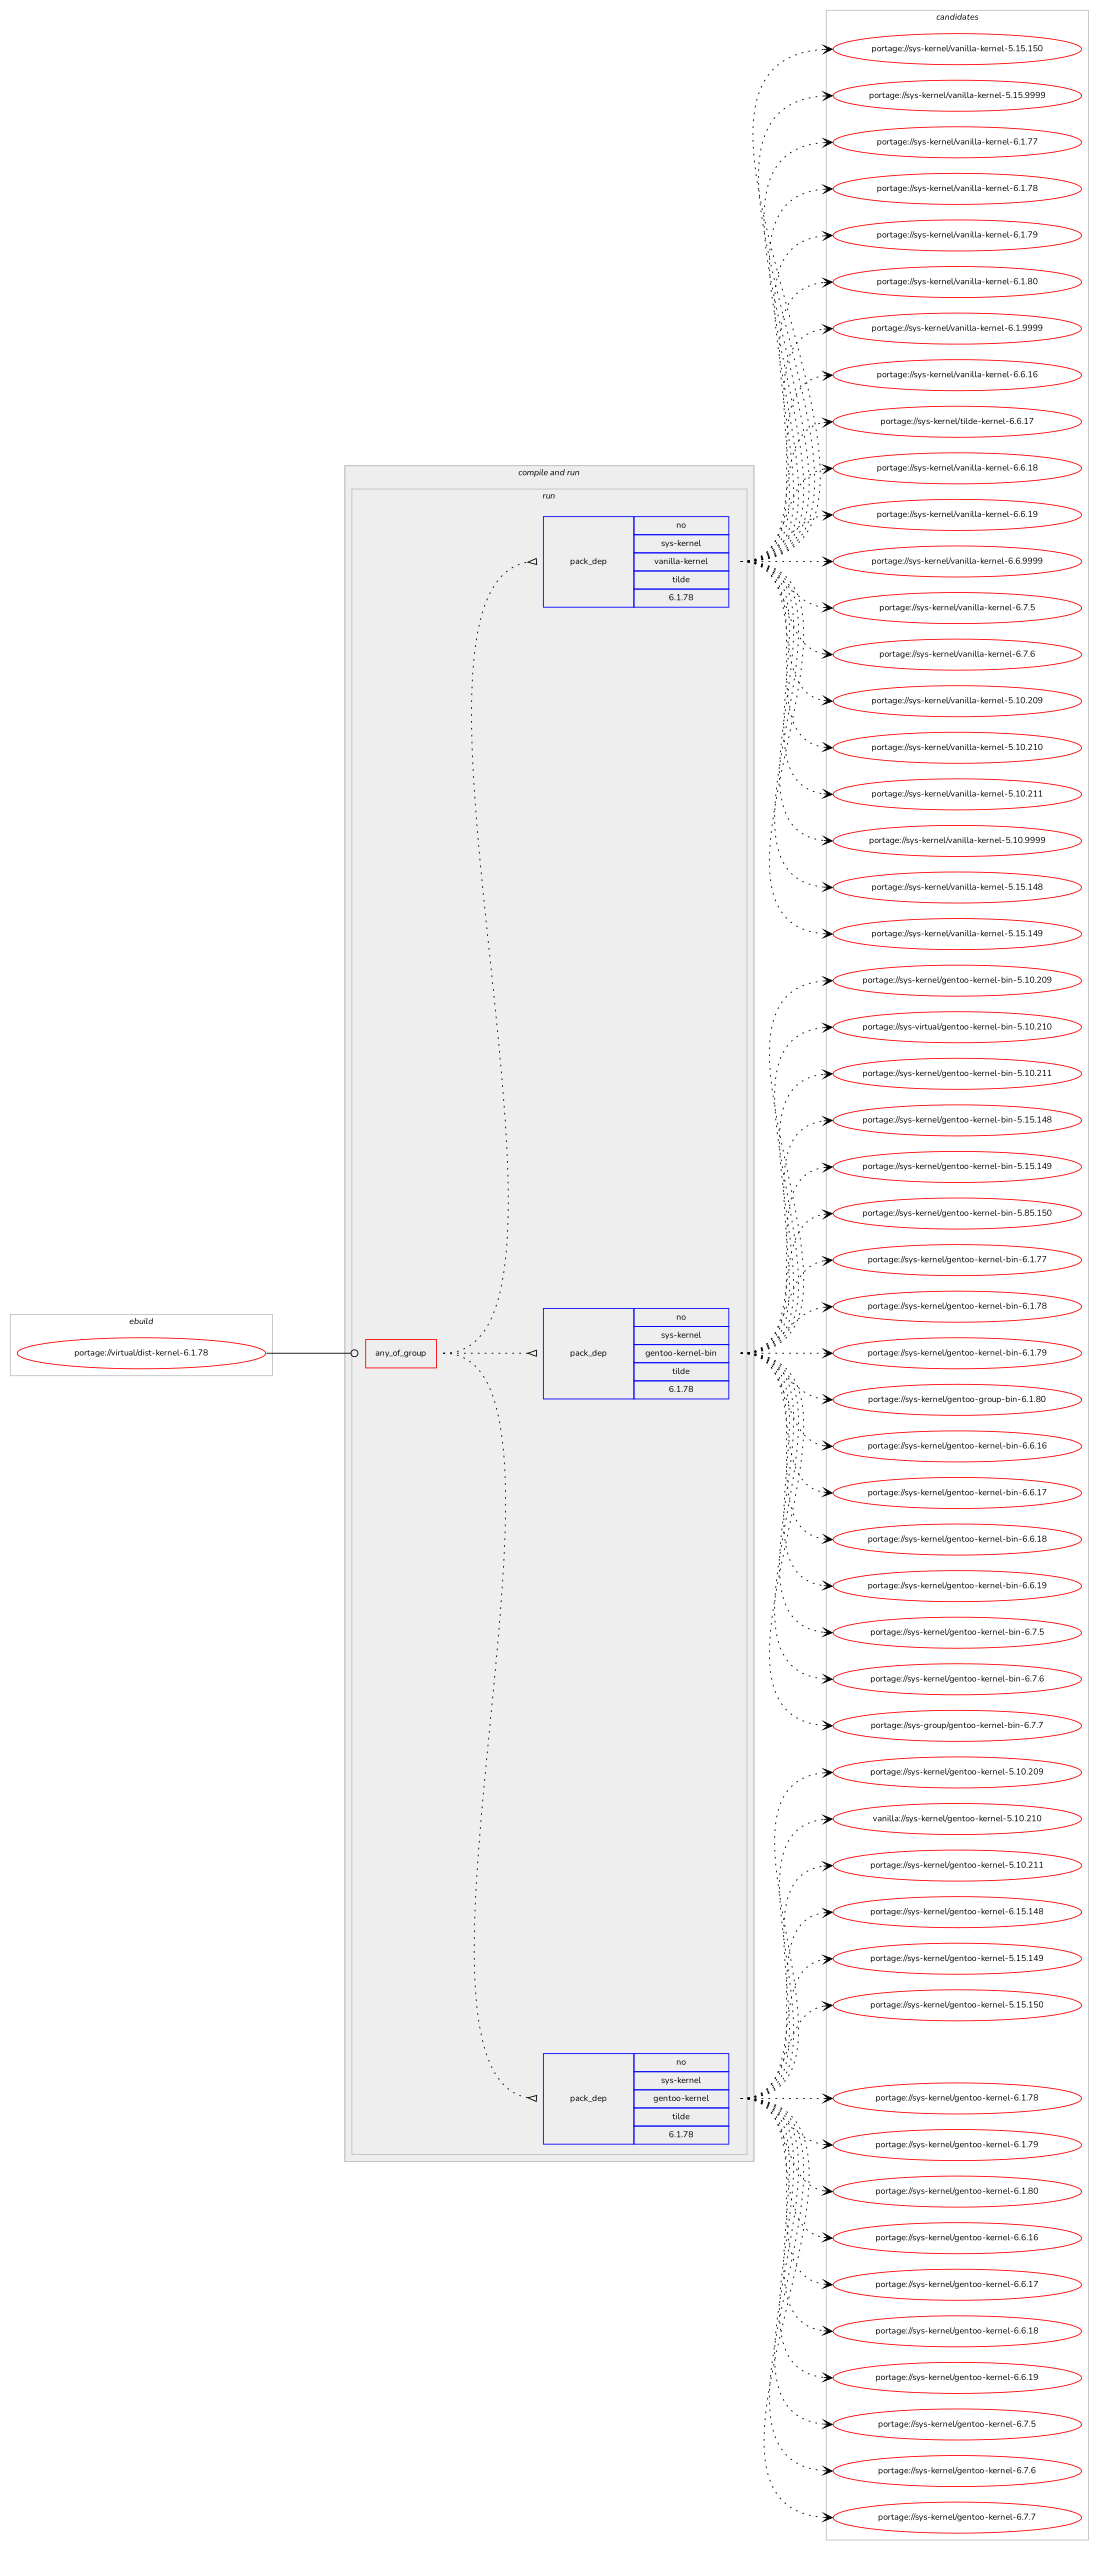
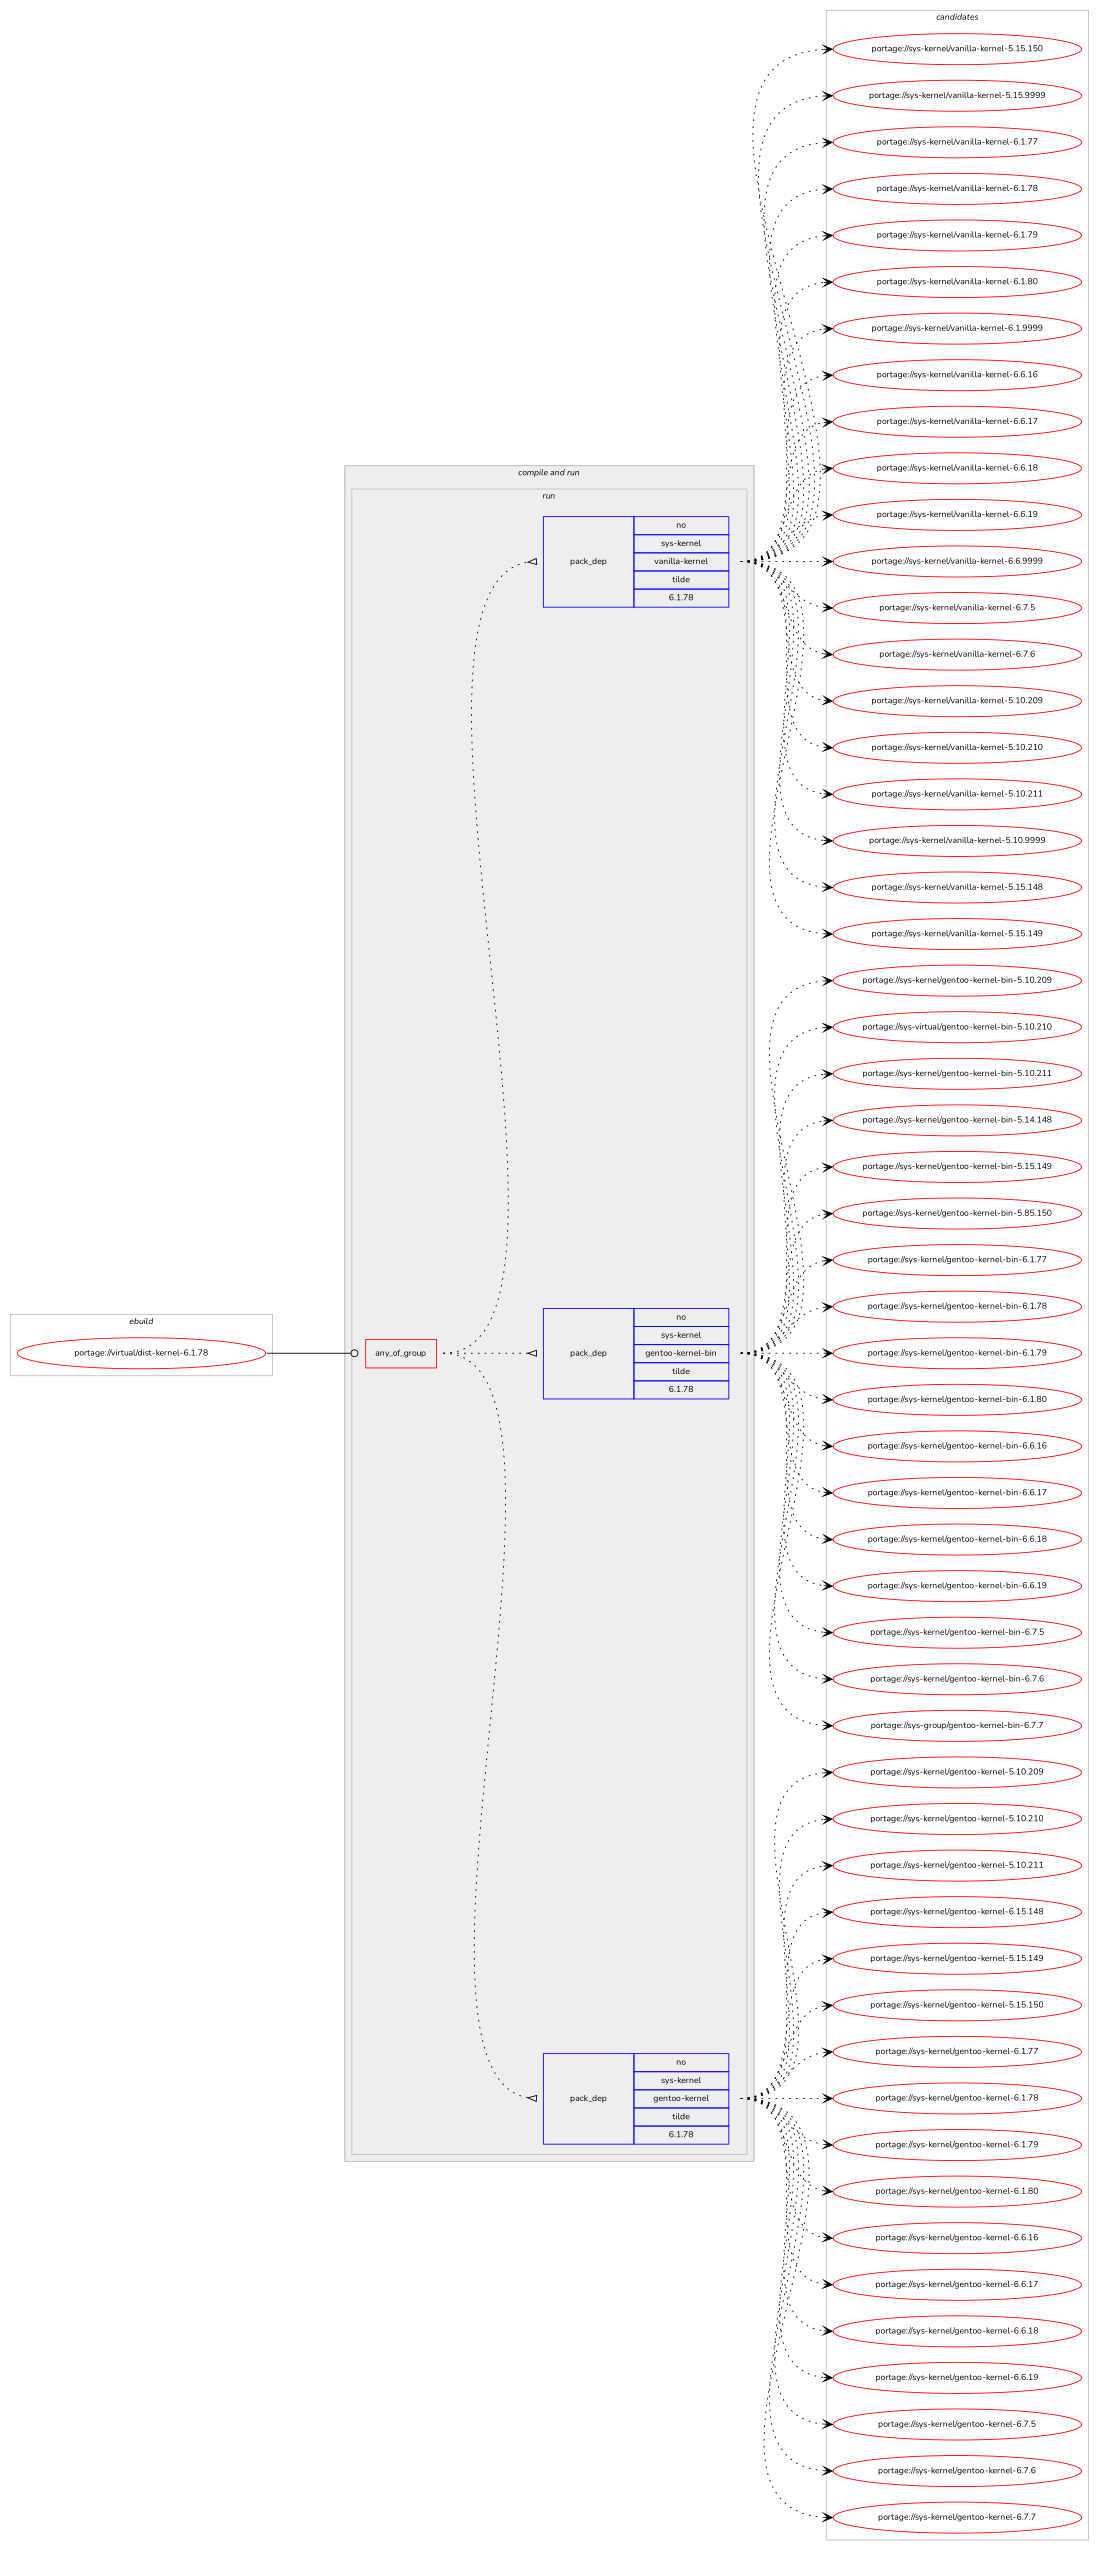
node "portage://sys-kernel/tilde-kernel-6.6.17": label "portage://sys-kernel/tilde-kernel-6.6.17" -> "portage://sys-kernel/vanilla-kernel-6.6.17"
node "portage://sys-kernel/gentoo-kernel-bin-5.15.148": label "portage://sys-kernel/gentoo-kernel-bin-5.15.148" -> "portage://sys-kernel/gentoo-kernel-bin-5.14.148"
node "portage://sys-kernel/gentoo-group-bin-6.1.80": label "portage://sys-kernel/gentoo-group-bin-6.1.80" -> "portage://sys-kernel/gentoo-kernel-bin-6.1.80"
node "vanilla://sys-kernel/gentoo-kernel-5.10.210": label "vanilla://sys-kernel/gentoo-kernel-5.10.210" -> "portage://sys-kernel/gentoo-kernel-5.10.210"
node "portage://sys-kernel/gentoo-kernel-6.1.77": added
